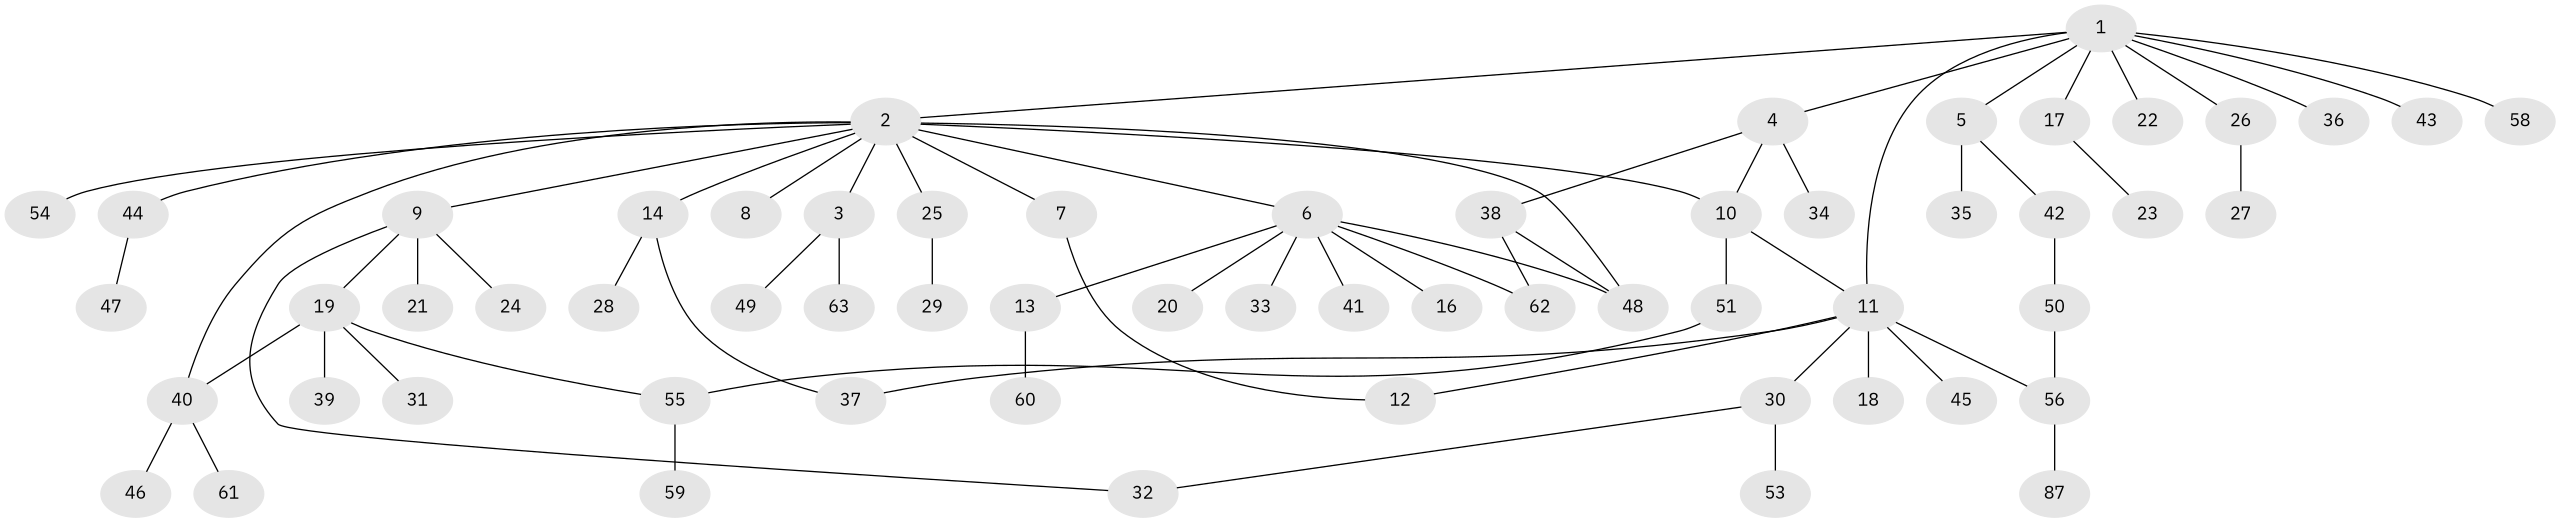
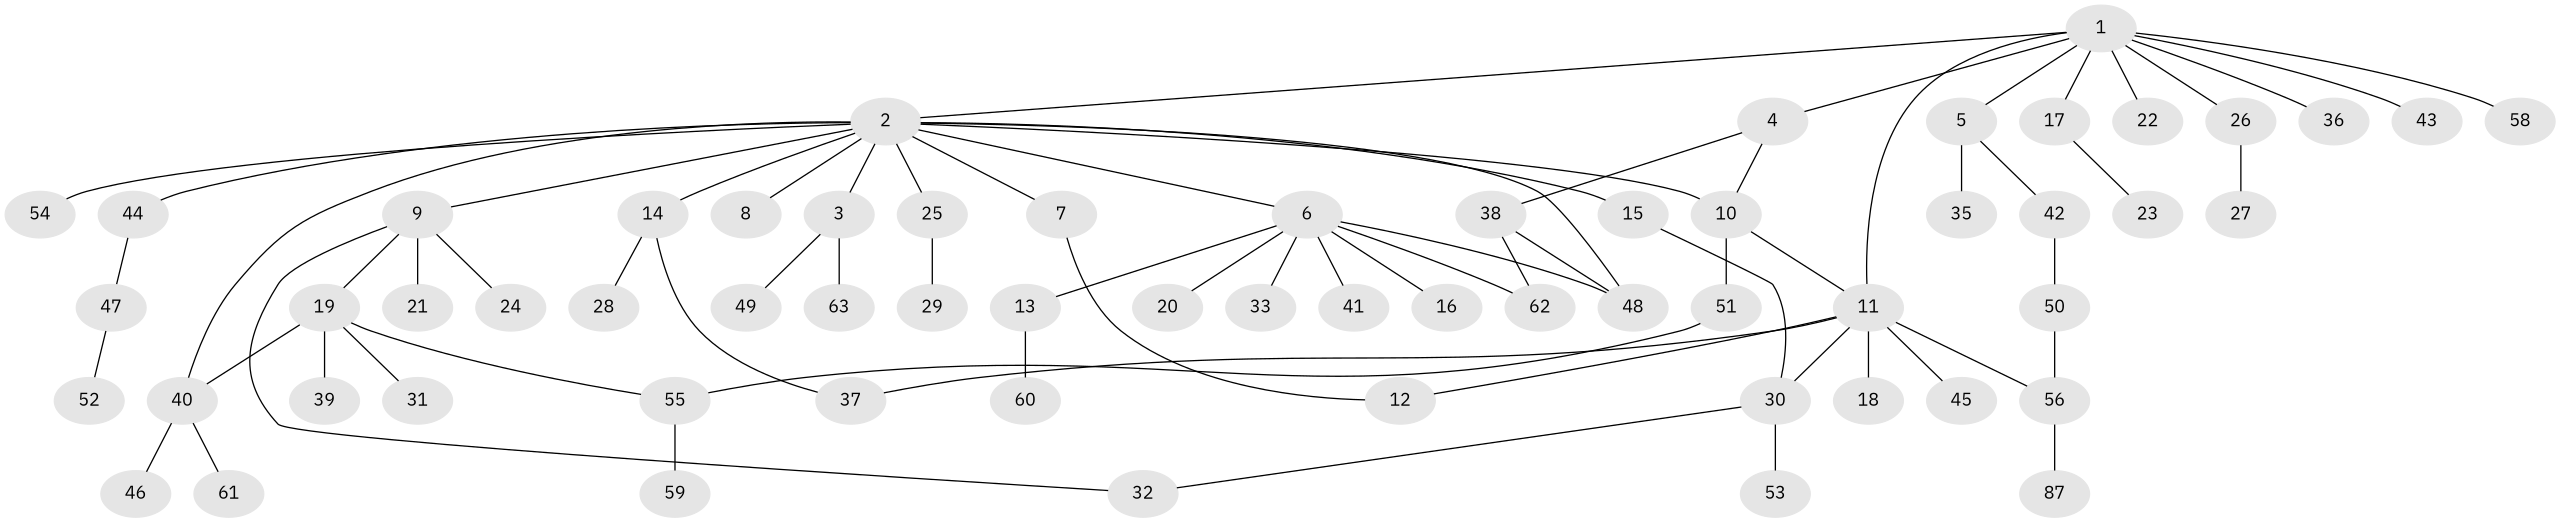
node "15": added
node "34": removed
node "52": added
